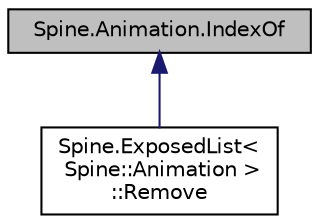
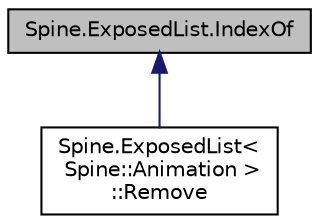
node "Spine.Animation.IndexOf": label "Spine.Animation.IndexOf" -> "Spine.ExposedList.IndexOf"
